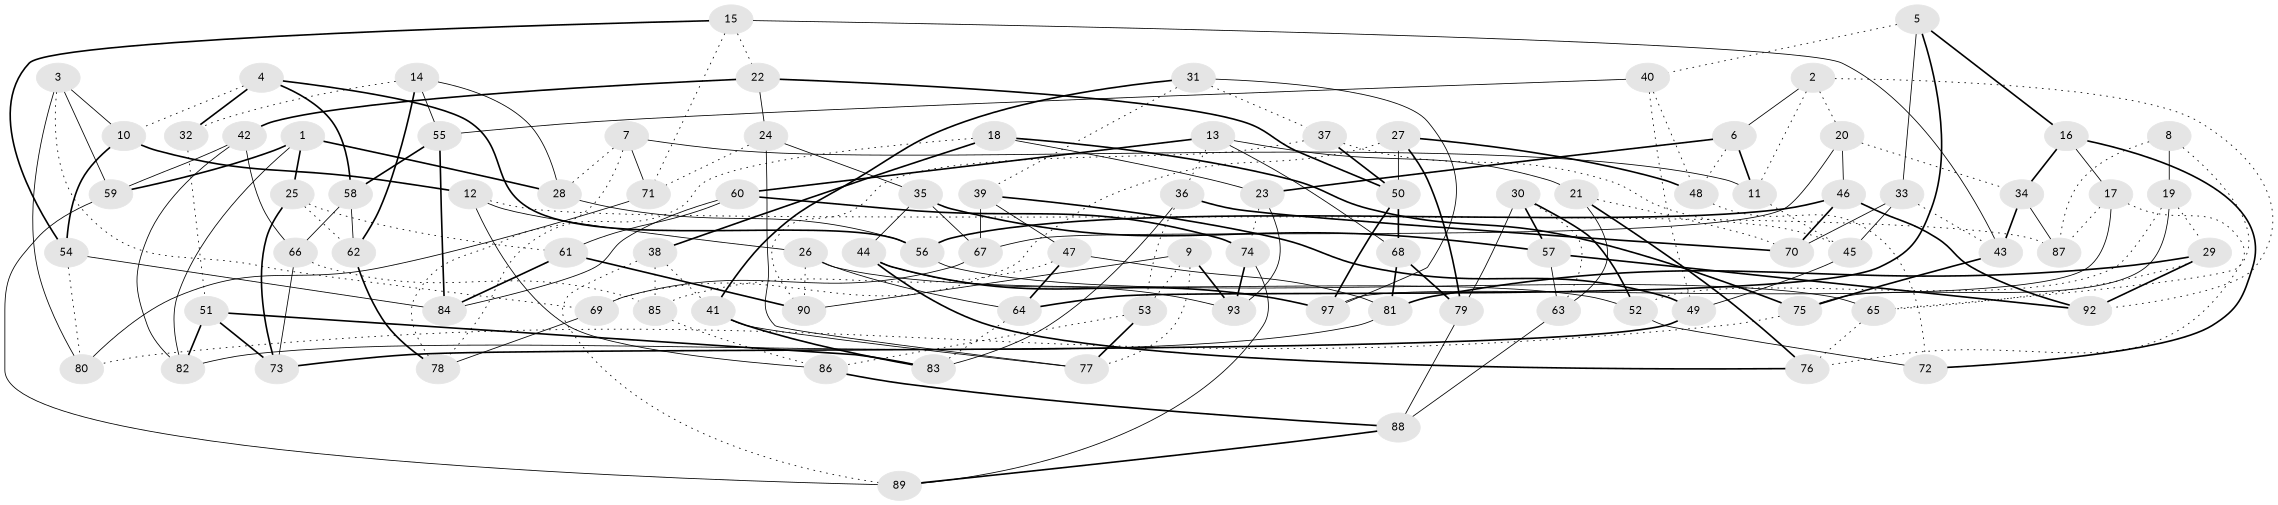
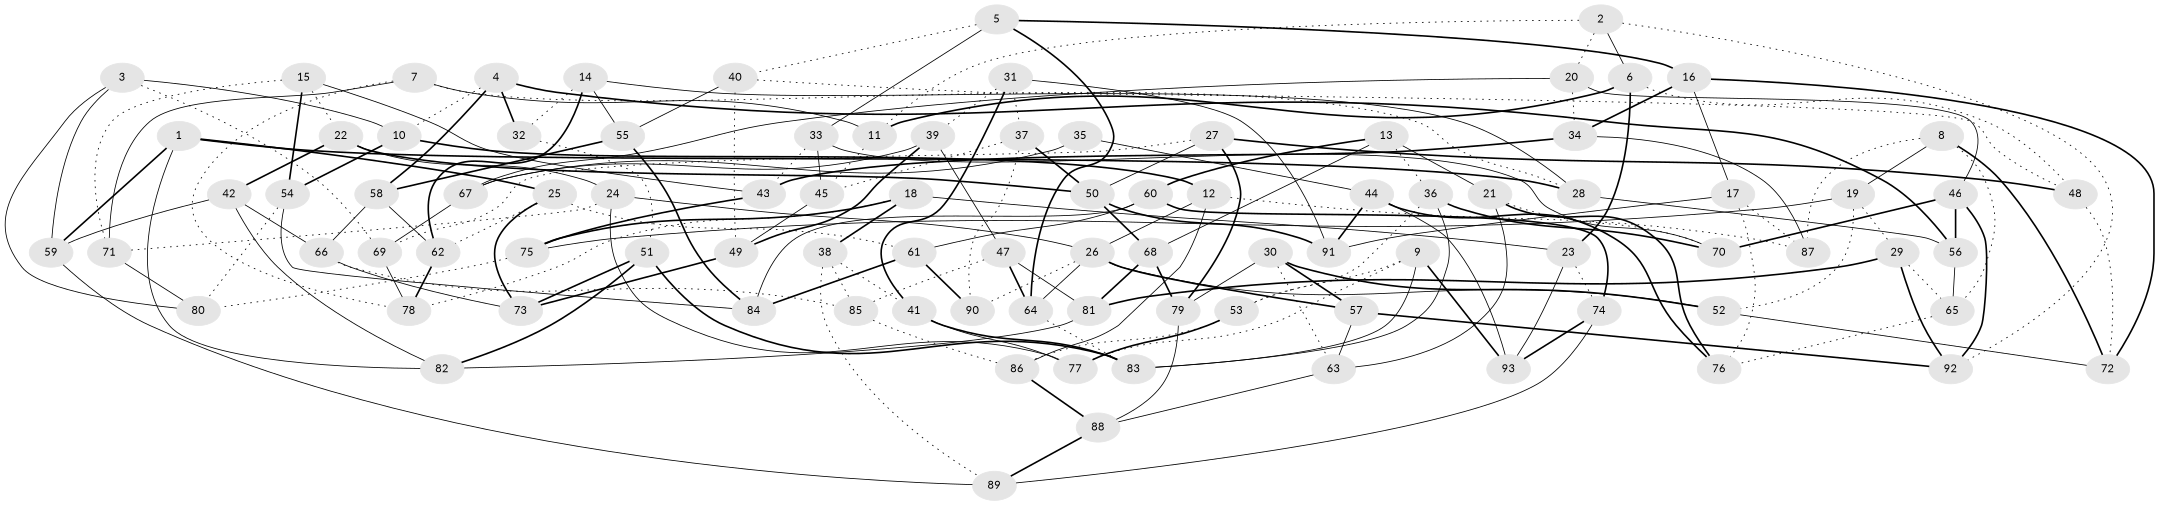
edge "24" -- "35": now "24" -- "26"
edge "35" -- "57": now "26" -- "57"
edge "8" -- "72": added
edge "9" -- "90": now "9" -- "83"
node "97": label "97" -> "91"
